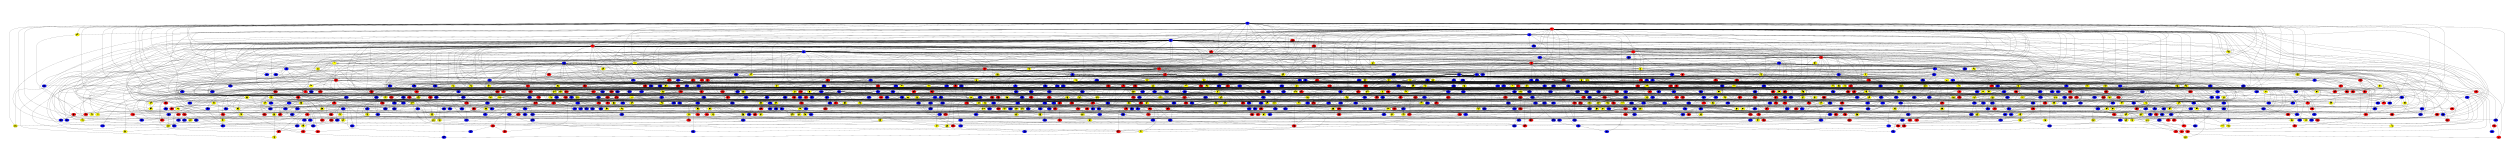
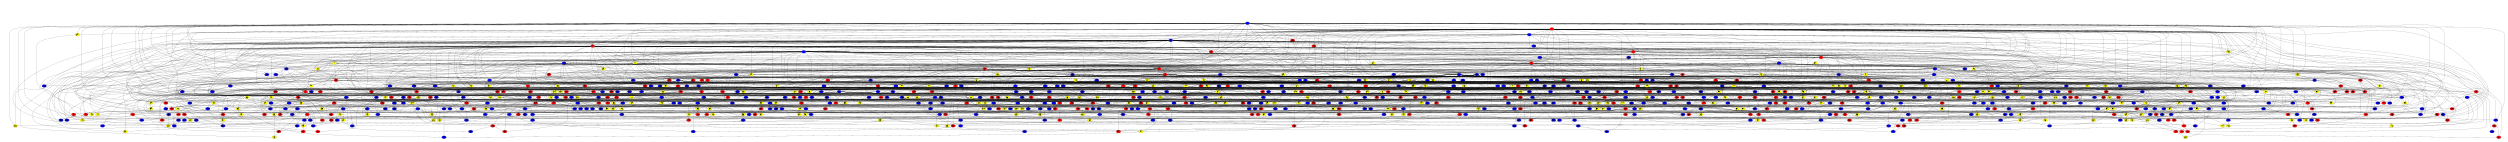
node "313": added
node "590": removed
